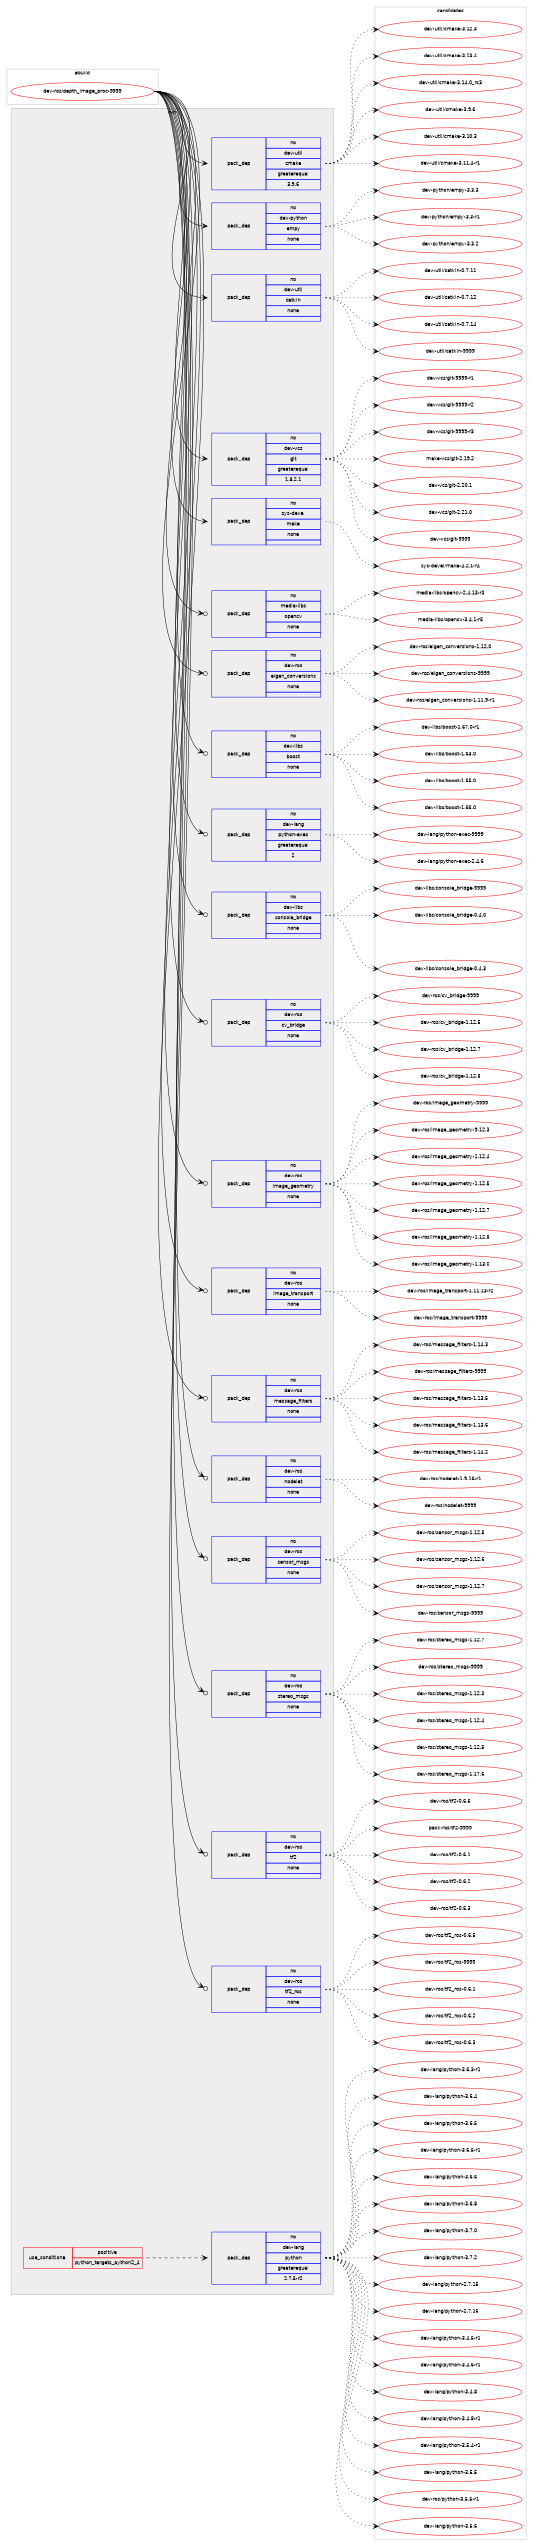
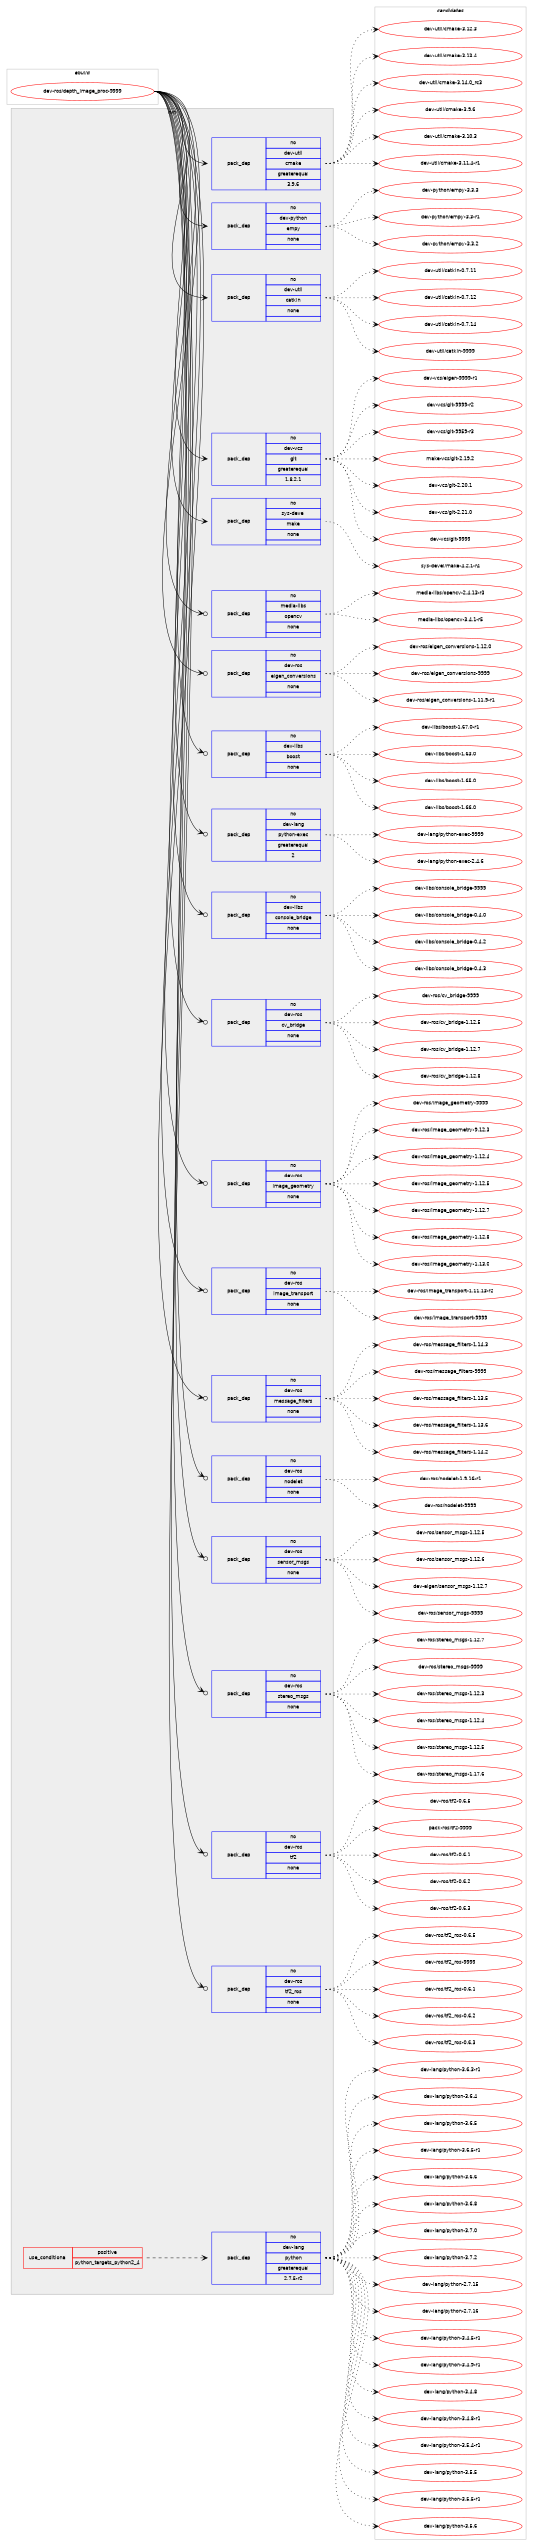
node "dev-vcs/git-9999-r1": label "dev-vcs/git-9999-r1" -> "dev-vcs/eigen-9999-r1"
node "dev-vcs/git-9999-r3": label "dev-vcs/git-9999-r3" -> "dev-vcs/git-9959-r3"
node "dev-libs/console_bridge-0.4.2": added
node "dev-ros/sensor_msgs-1.12.7": label "dev-ros/sensor_msgs-1.12.7" -> "dev-eigen/sensor_msgs-1.12.7"
node "dev-lang/python-3.4.6-r1": label "dev-lang/python-3.4.6-r1" -> "dev-lang/python-3.4.9-r1"
node "dev-ros/python-3.5.5-r1": label "dev-ros/python-3.5.5-r1" -> "dev-lang/python-3.5.5-r1"
